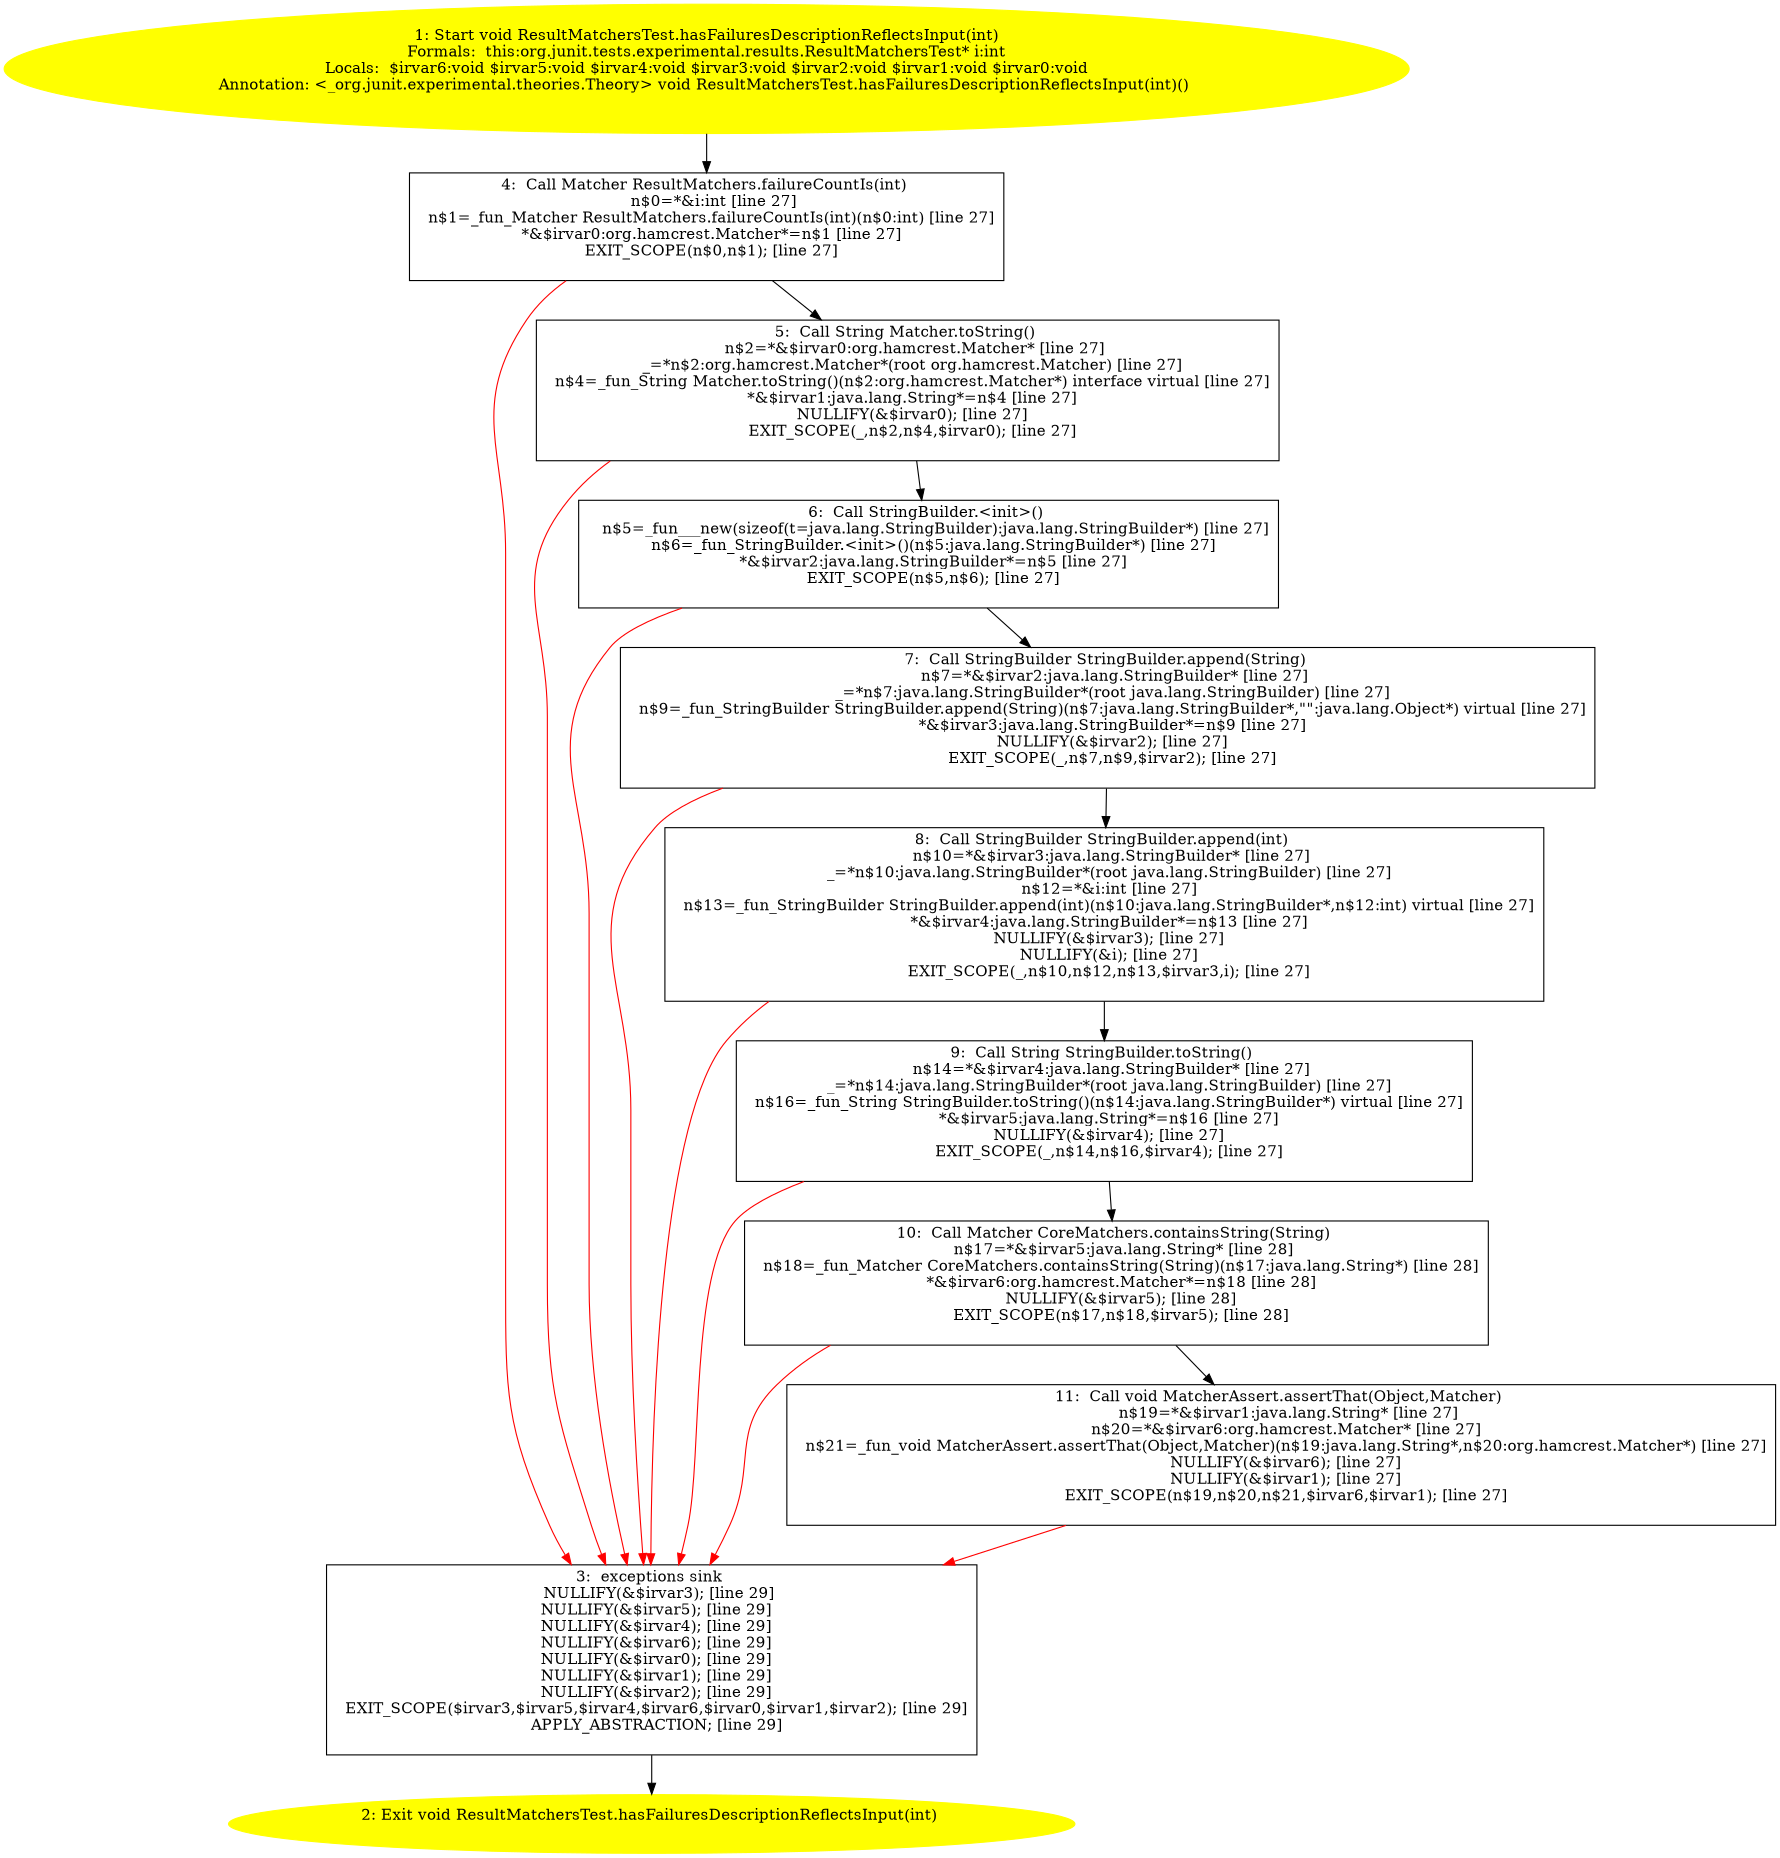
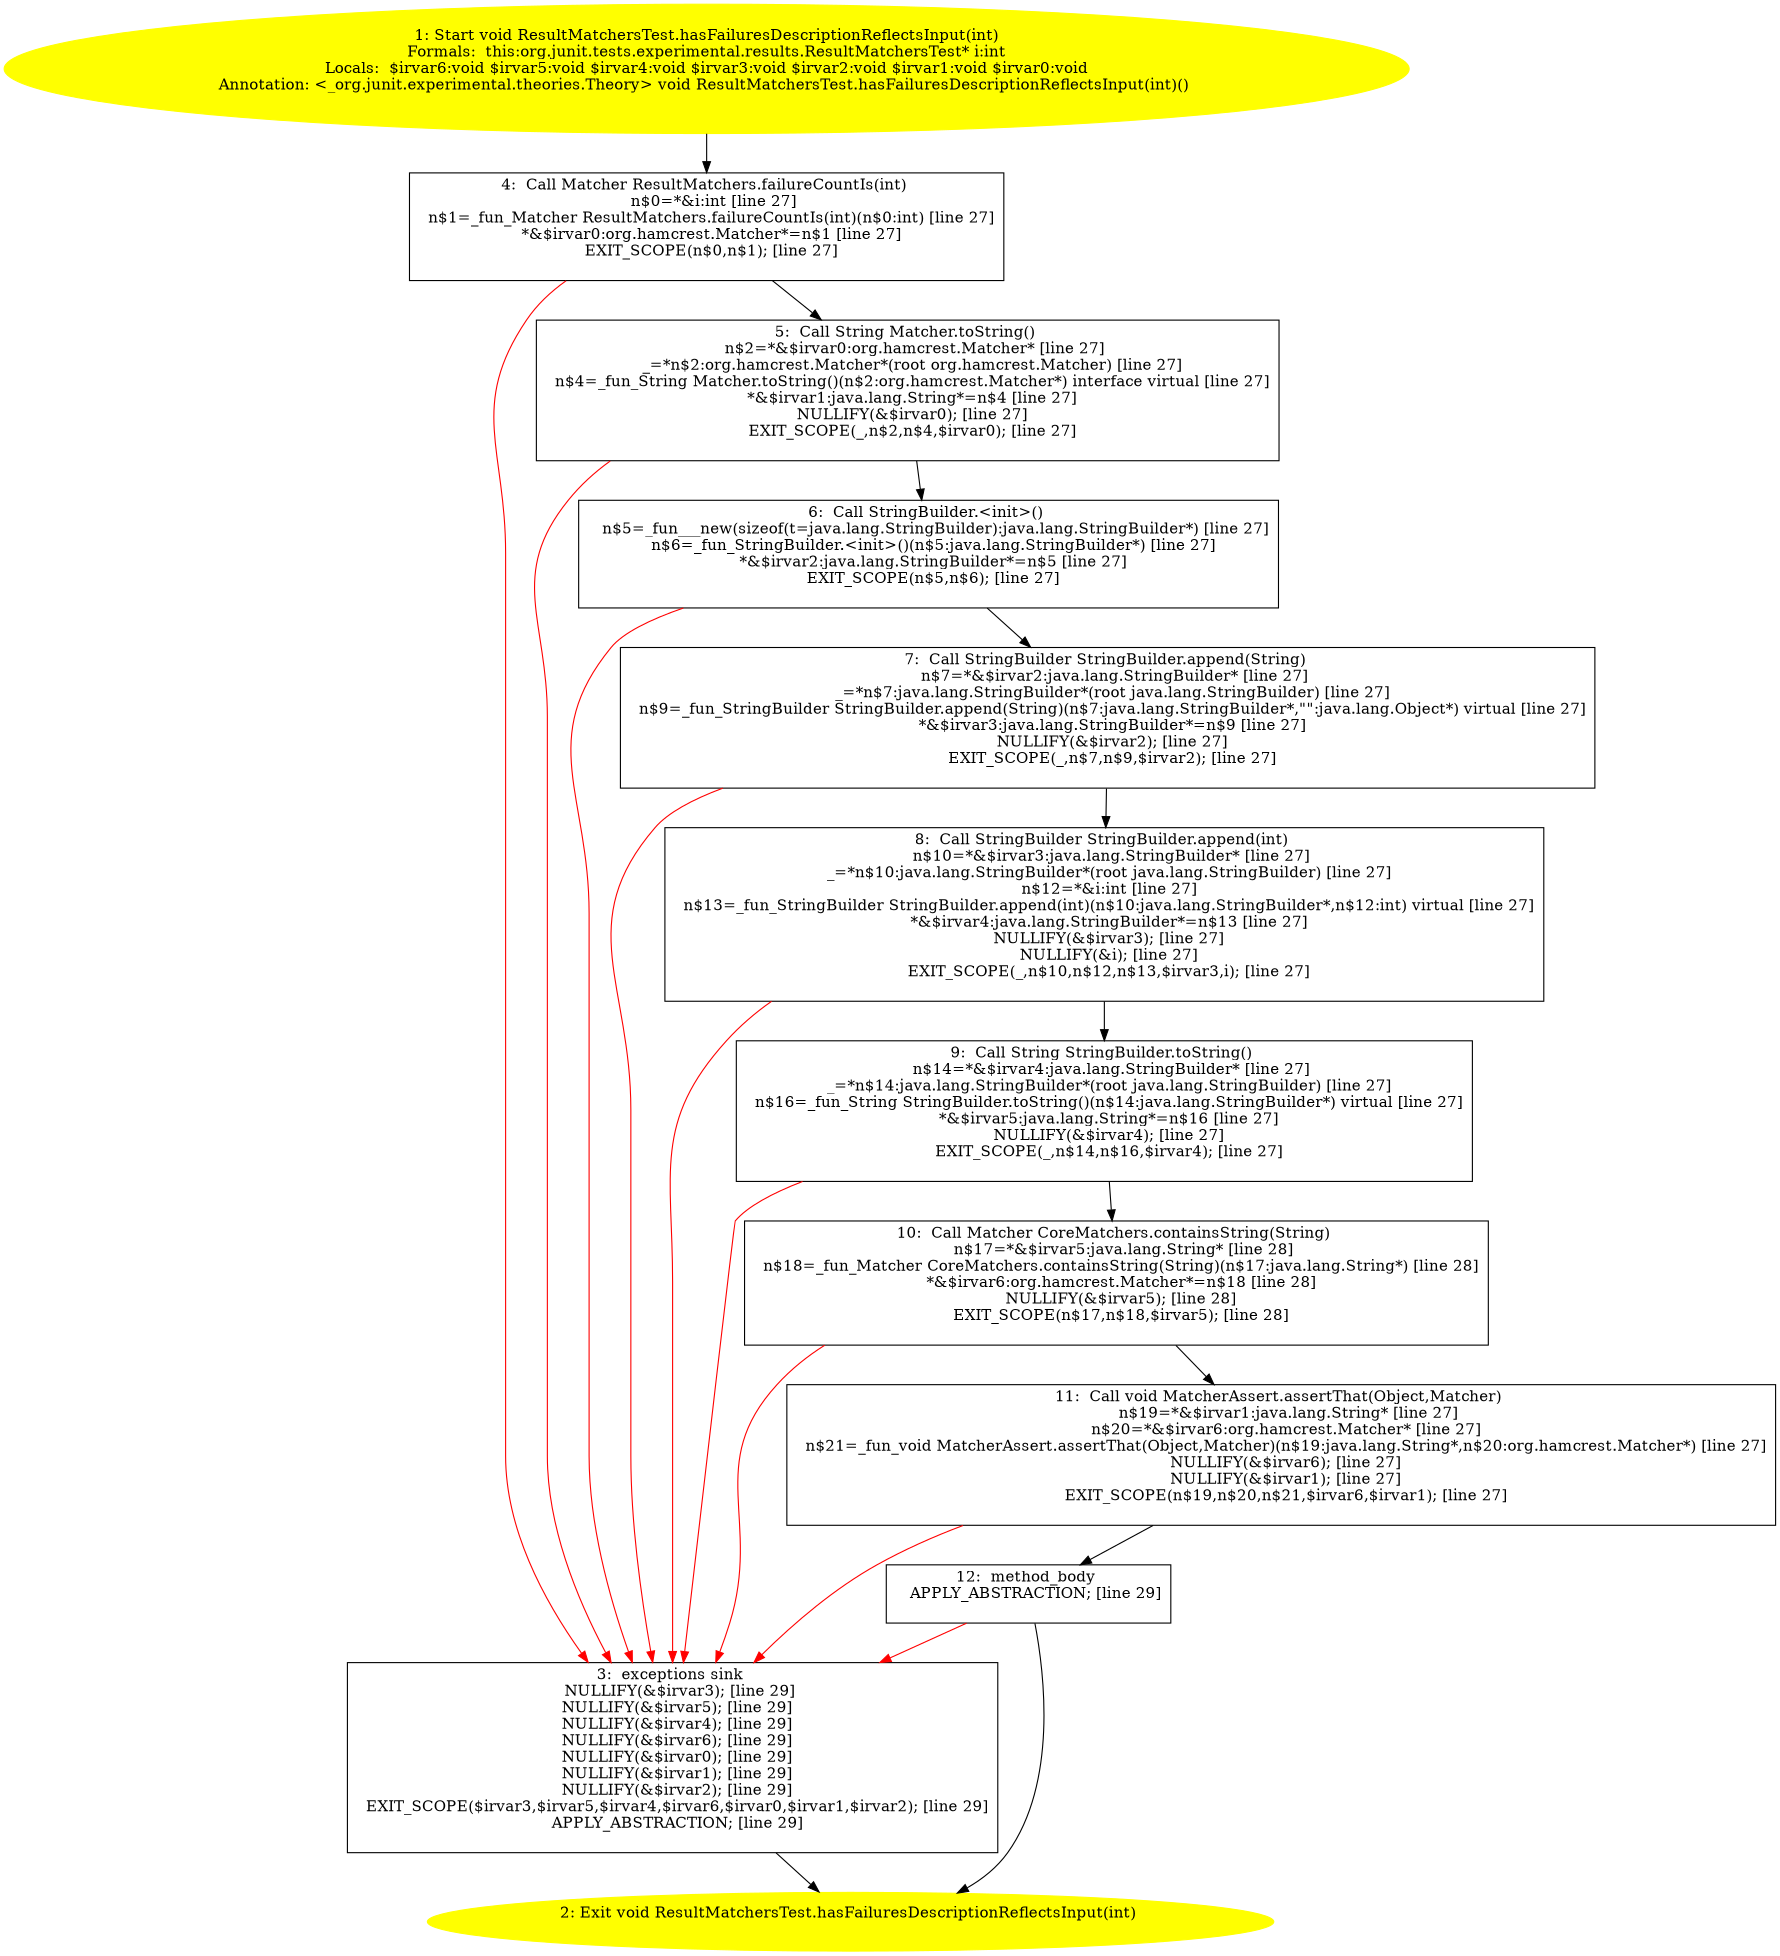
node "12:  method_body APPLY_ABSTRACTION; [line 29]": added
